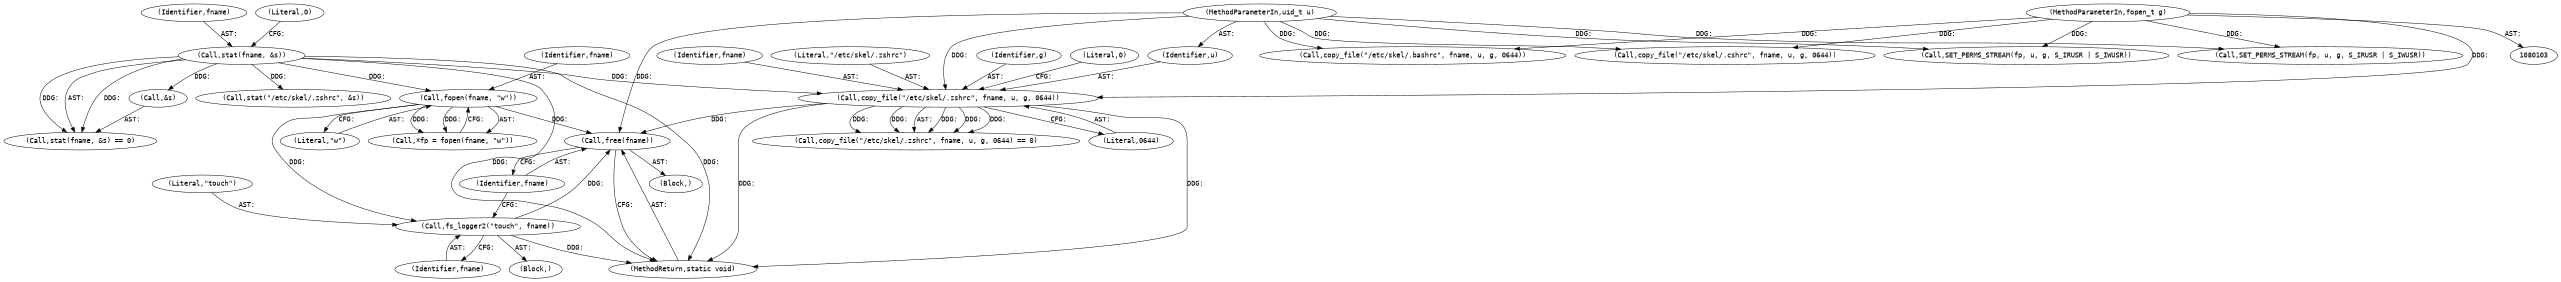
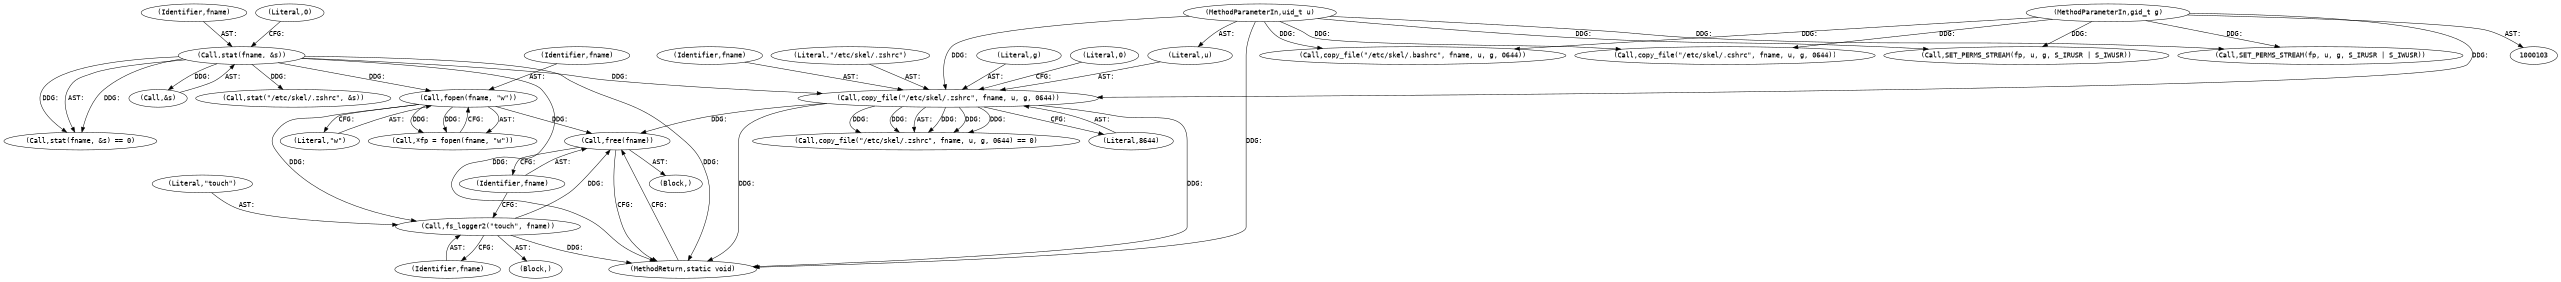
node "(MethodParameterIn,fopen_t g)": label "(MethodParameterIn,fopen_t g)" -> "(MethodParameterIn,gid_t g)"
edge "(MethodParameterIn,uid_t u)" -> "(Call,free(fname))": now "(MethodParameterIn,uid_t u)" -> "(MethodReturn,static void)"
node "(Identifier,g)": label "(Identifier,g)" -> "(Literal,g)"
node "(Identifier,u)": label "(Identifier,u)" -> "(Literal,u)"
node "1080103": label "1080103" -> "1000103"
edge "(Call,&s)" -> "(Call,stat(fname, &s) == 0)": now "(Call,&s)" -> "(Call,stat(fname, &s))"
node "(Literal,0644)": label "(Literal,0644)" -> "(Literal,8644)"
edge "(MethodReturn,static void)" -> "(Call,free(fname))": label "AST: " -> "CFG: "
